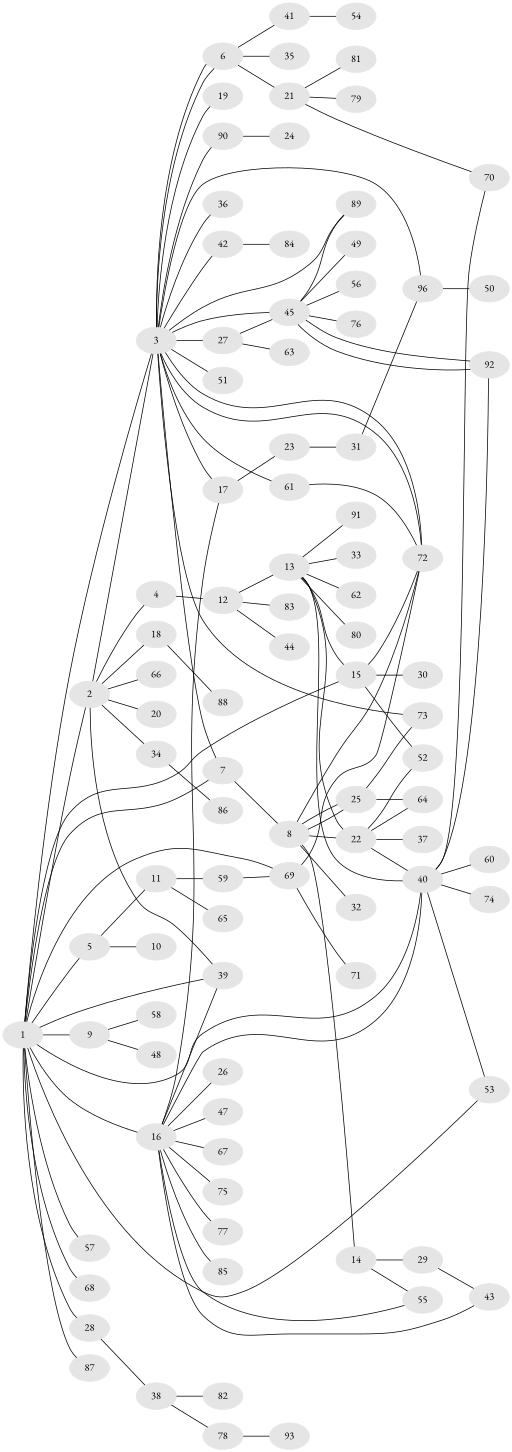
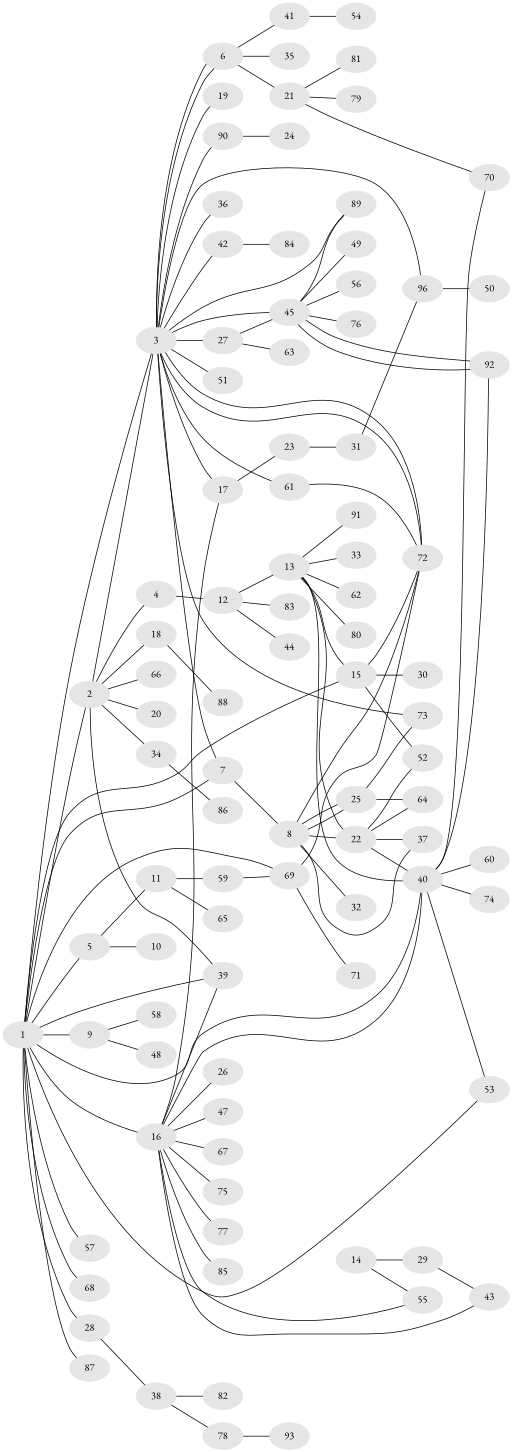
edge "8" -- "14": now "8" -- "37"
